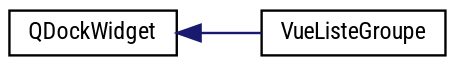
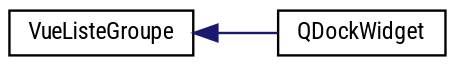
edge "VueListeGroupe" -> "QDockWidget": reversed
